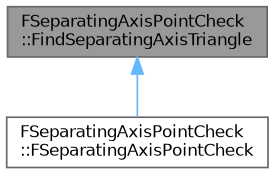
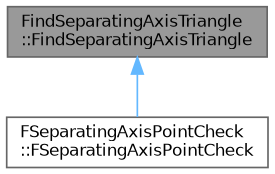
node "FSeparatingAxisPointCheck ::FindSeparatingAxisTriangle": label "FSeparatingAxisPointCheck ::FindSeparatingAxisTriangle" -> "FindSeparatingAxisTriangle ::FindSeparatingAxisTriangle"
